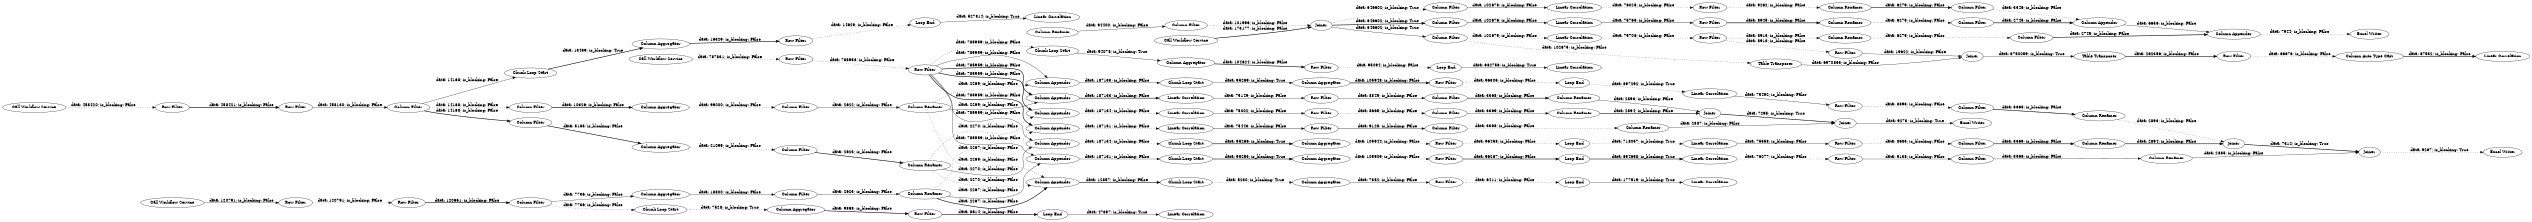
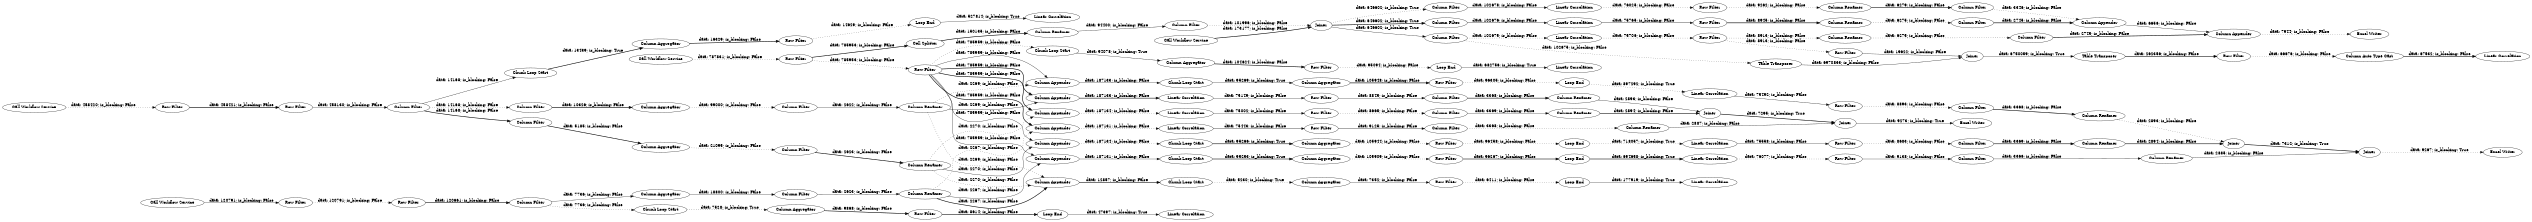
node "Cell Splitter": added
